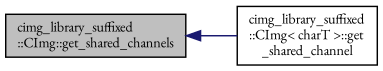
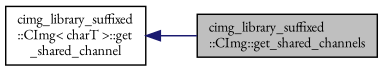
edge "cimg_library_suffixed ::CImg< charT >::get _shared_channel" -> "cimg_library_suffixed ::CImg::get_shared_channels": reversed
